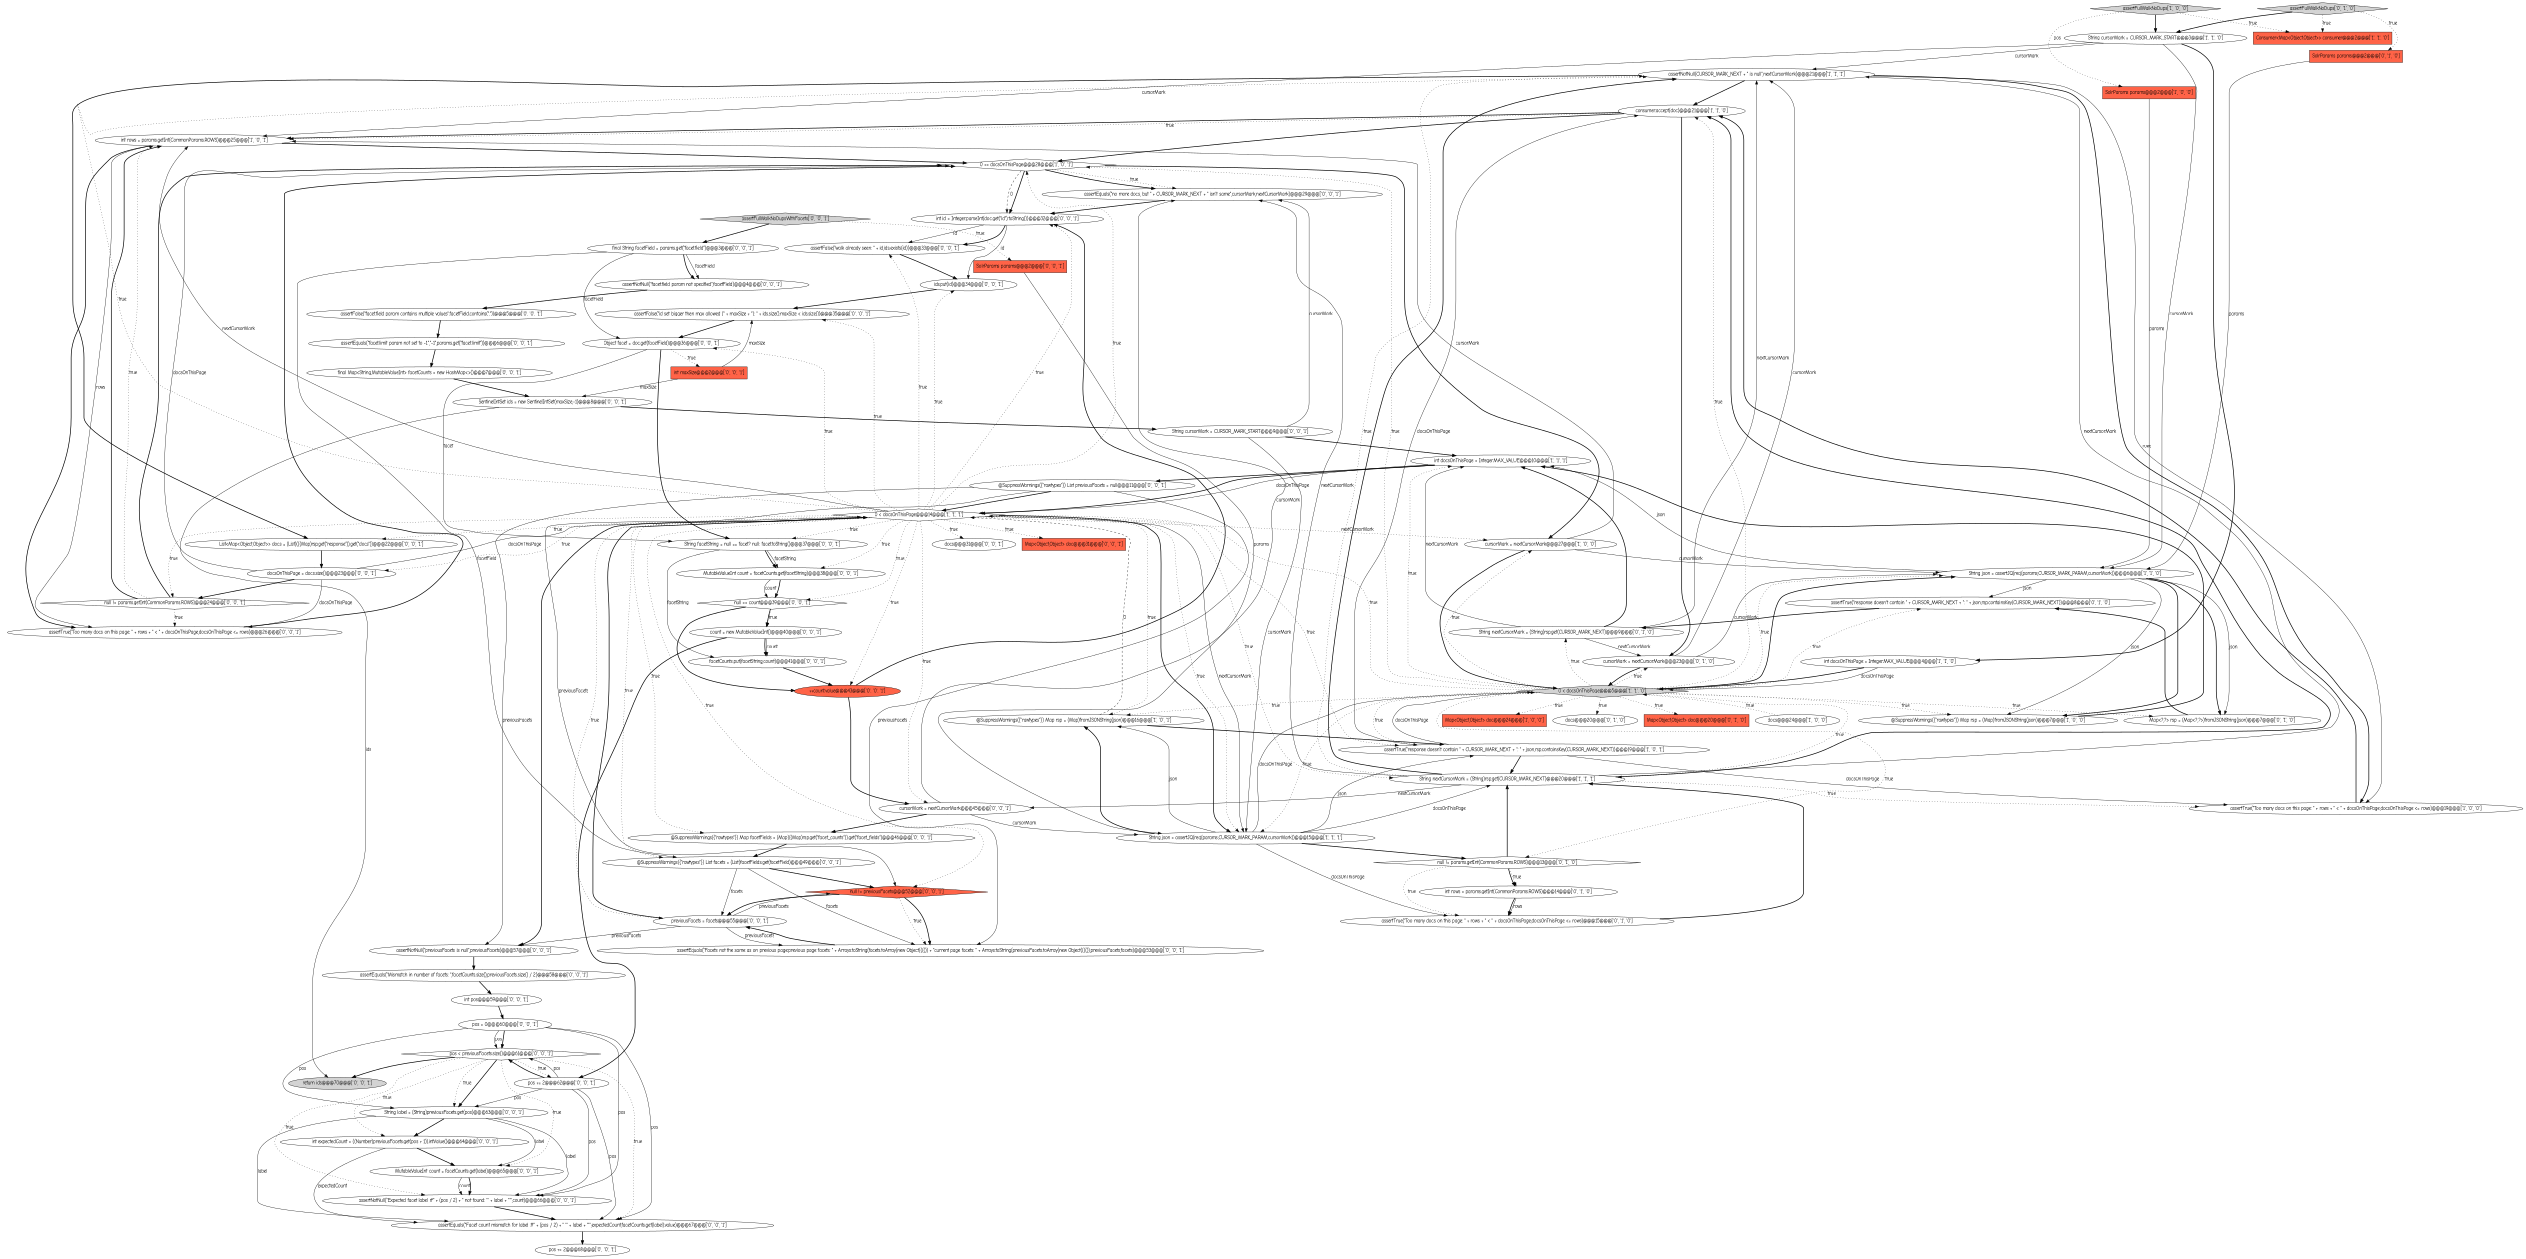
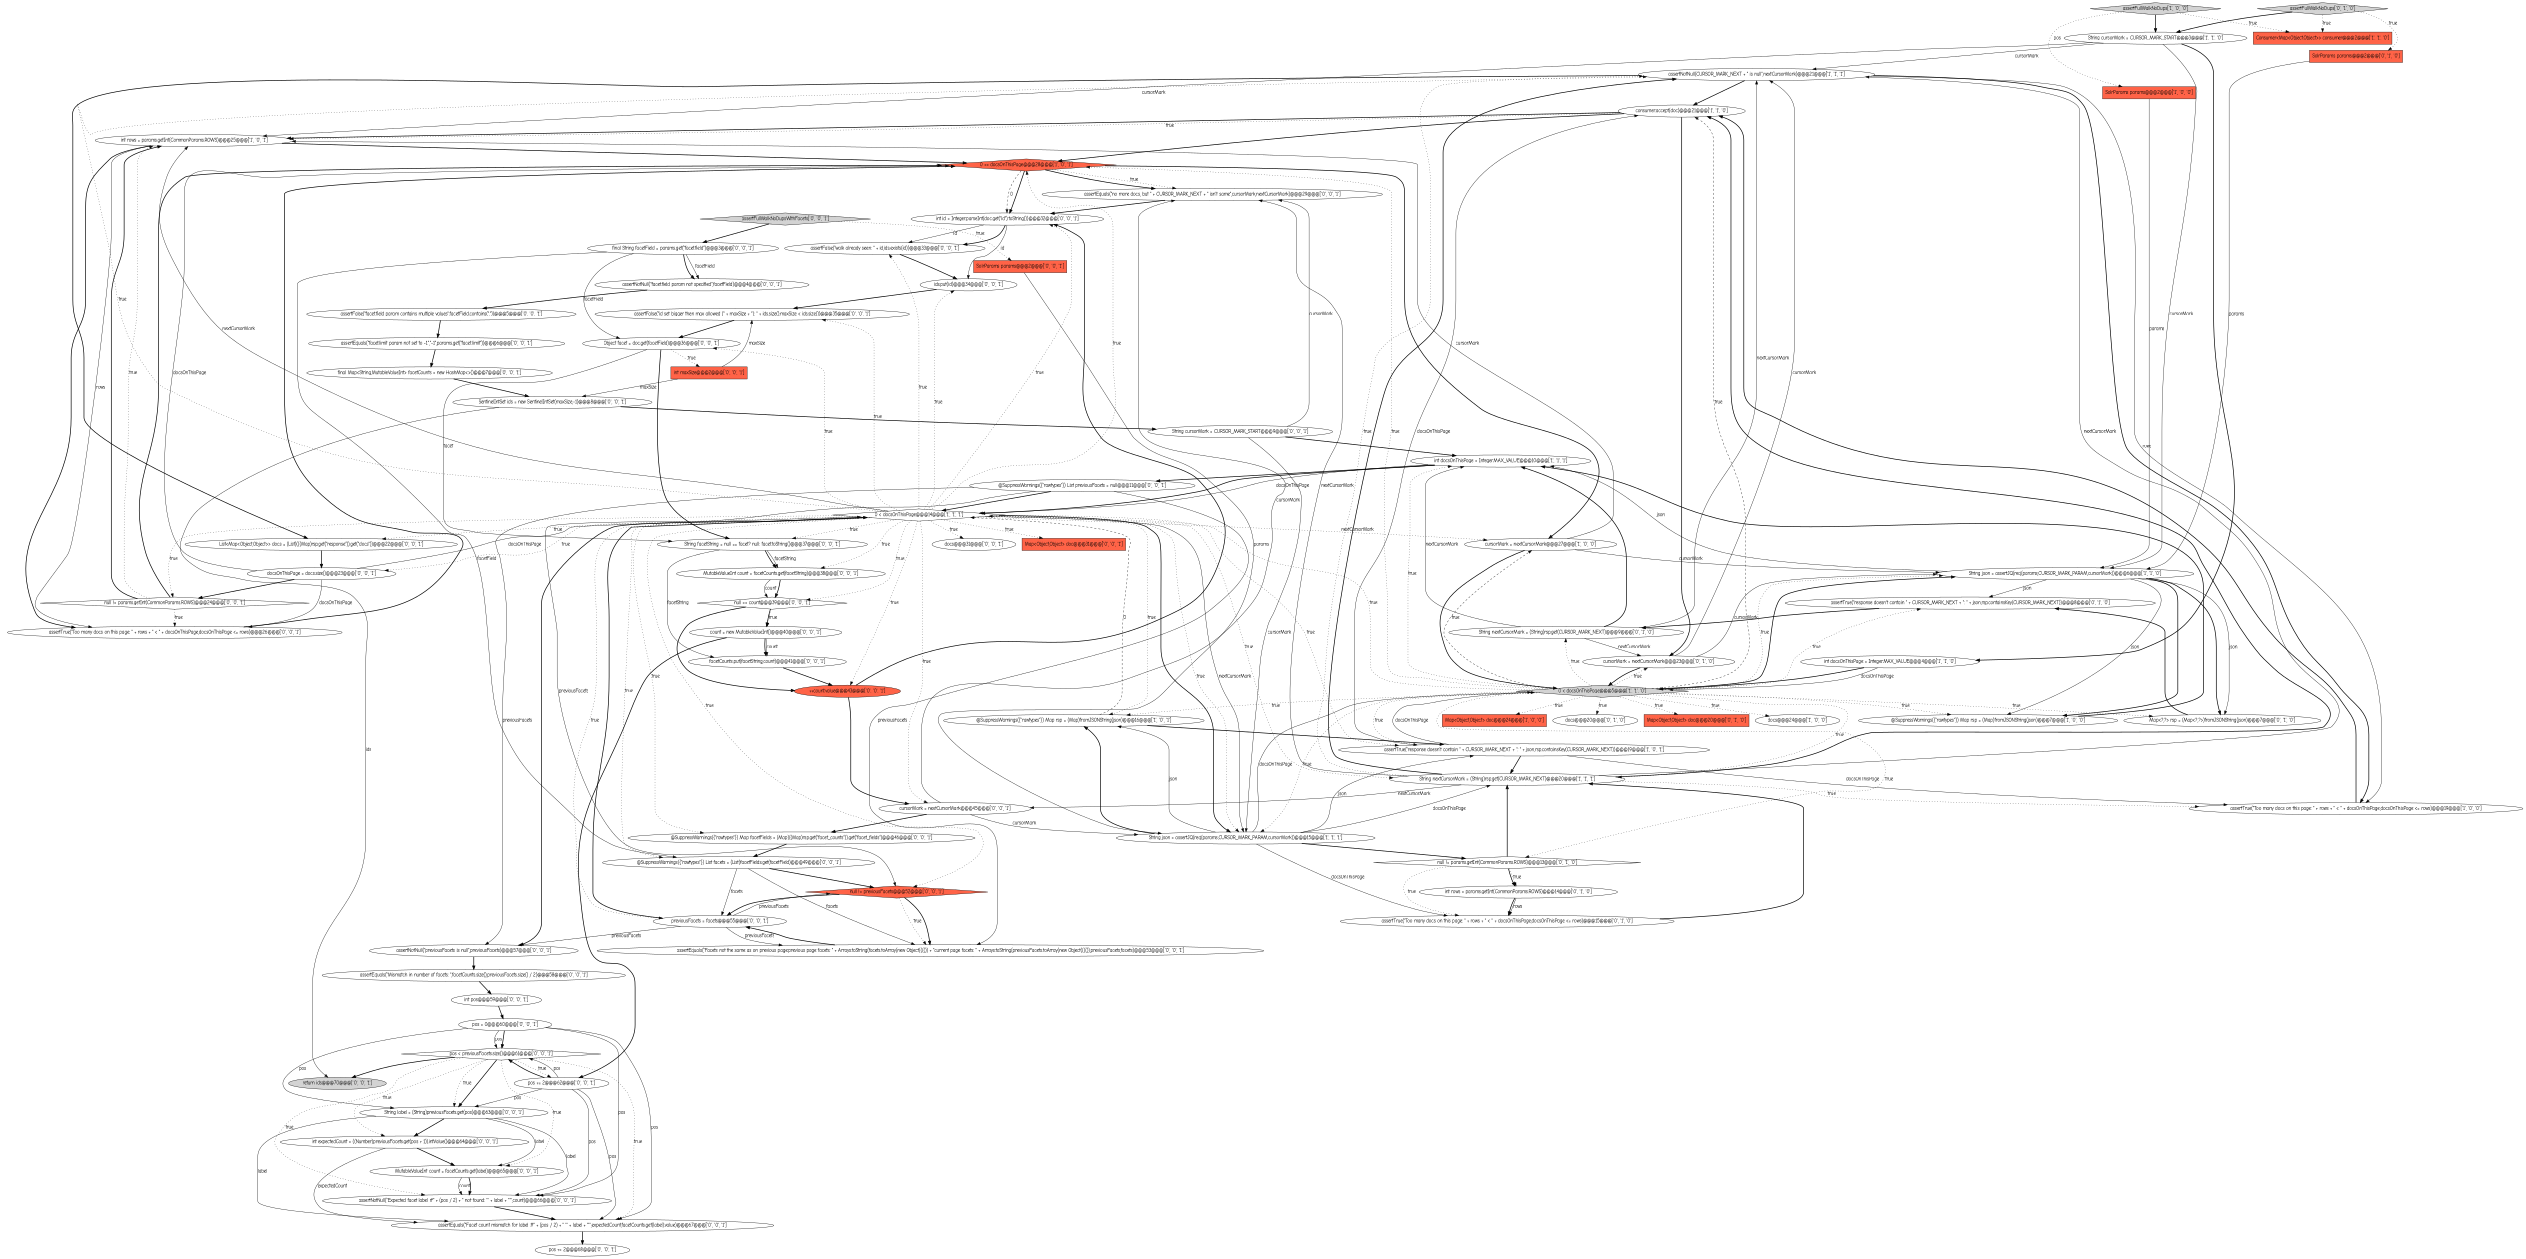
node "0 == docsOnThisPage@@@28@@@['1', '0', '1']": fillcolor white -> tomato
edge "0 < docsOnThisPage@@@5@@@['1', '1', '0']" -> "consumer.accept(doc)@@@21@@@['1', '1', '0']": style dotted -> dashed
edge "0 < docsOnThisPage@@@5@@@['1', '1', '0']" -> "cursorMark = nextCursorMark@@@27@@@['1', '0', '0']": style dotted -> dashed
edge "docs@@@24@@@['1', '0', '0']" -> "0 < docsOnThisPage@@@5@@@['1', '1', '0']": reversed
